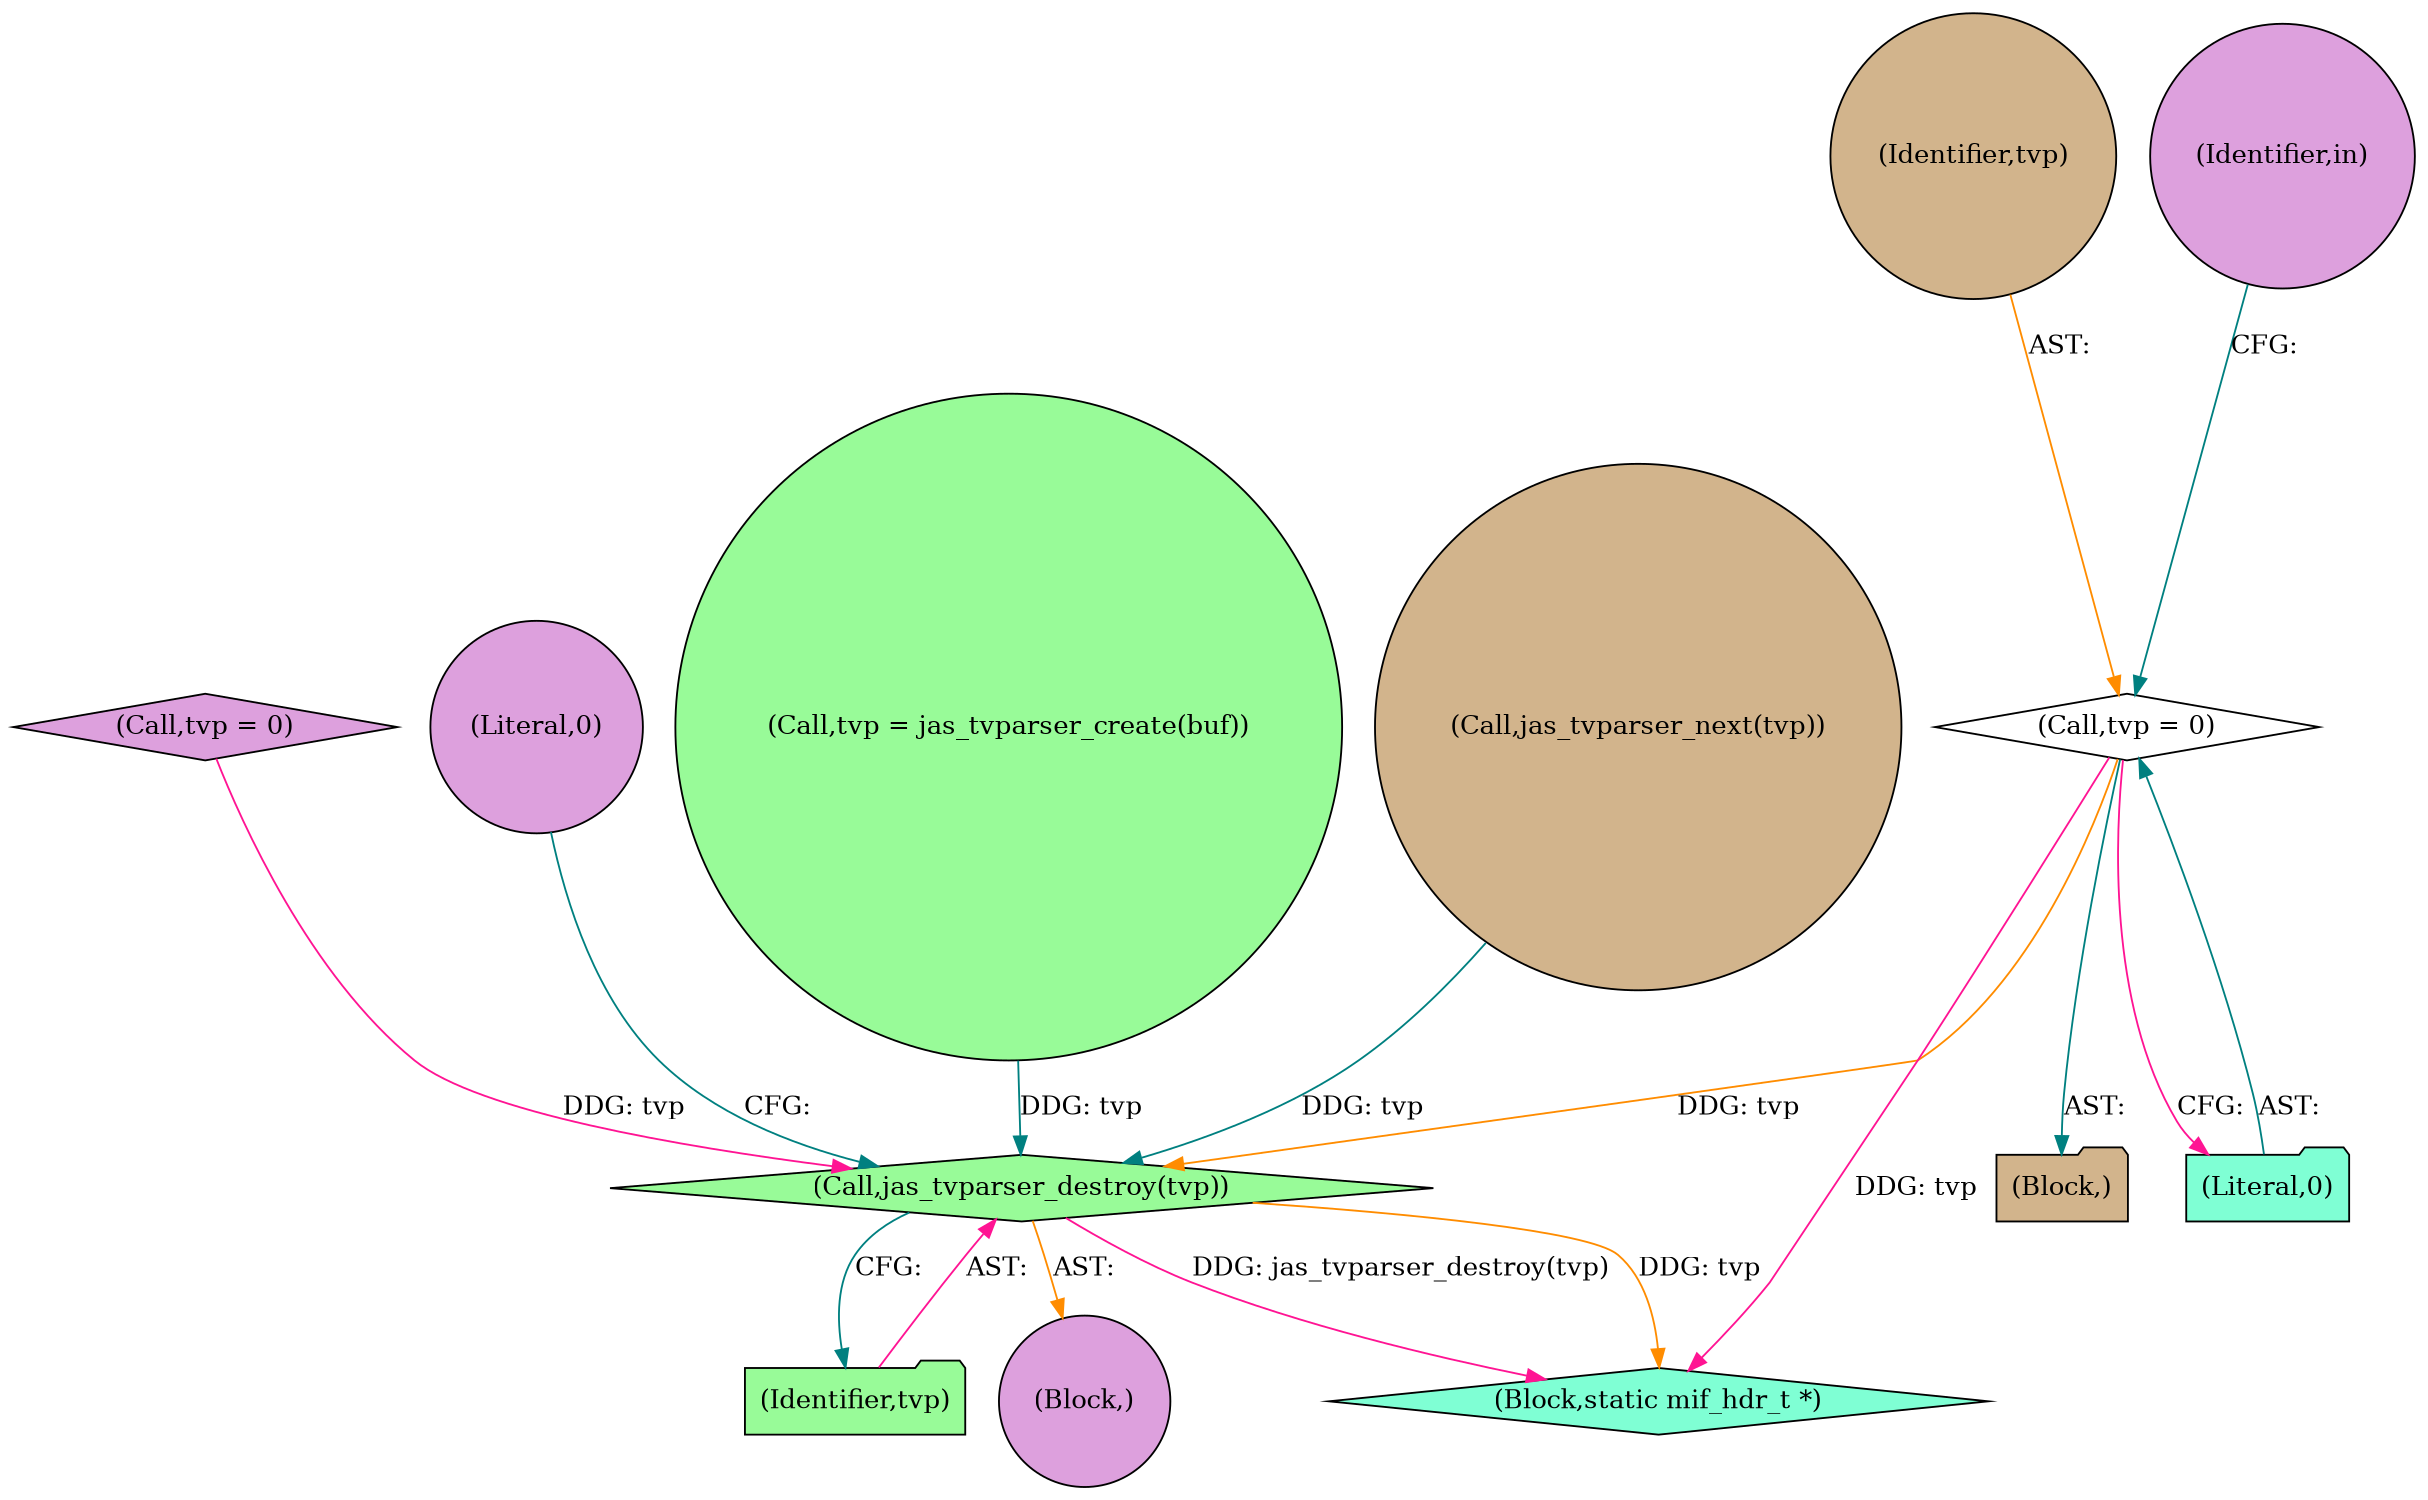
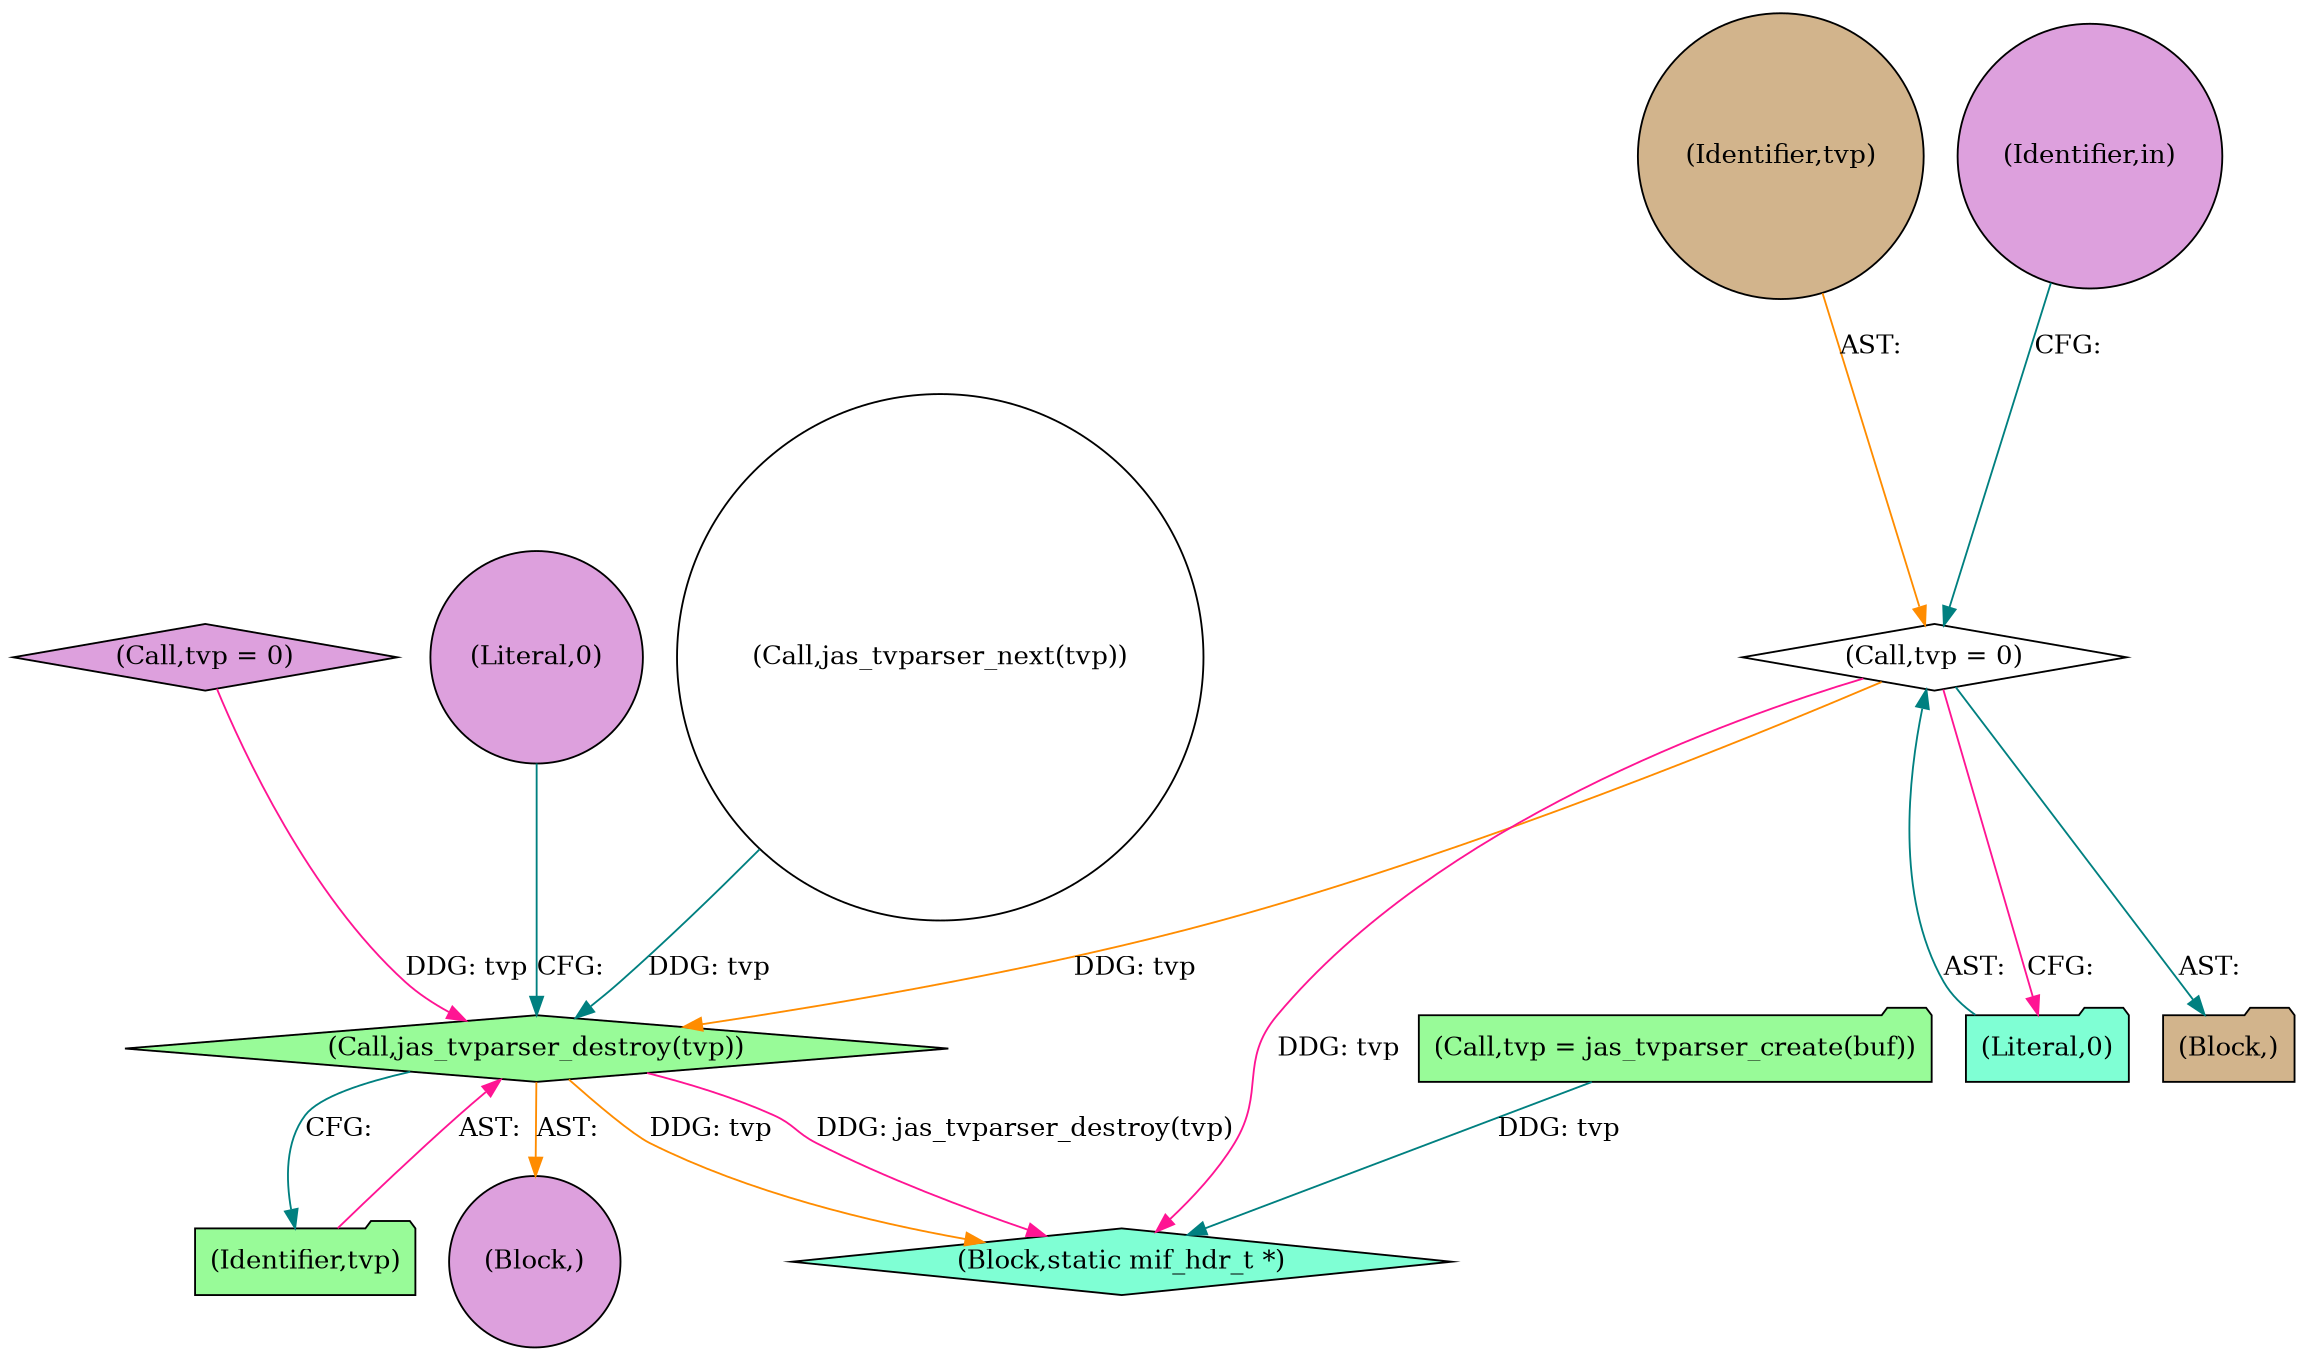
node "(Call,tvp = jas_tvparser_create(buf))": shape circle -> folder
node "(Call,jas_tvparser_next(tvp))": fillcolor tan -> white
edge "(Call,tvp = jas_tvparser_create(buf))" -> "(Call,jas_tvparser_destroy(tvp))": now "(Call,tvp = jas_tvparser_create(buf))" -> "(Block,static mif_hdr_t *)"
